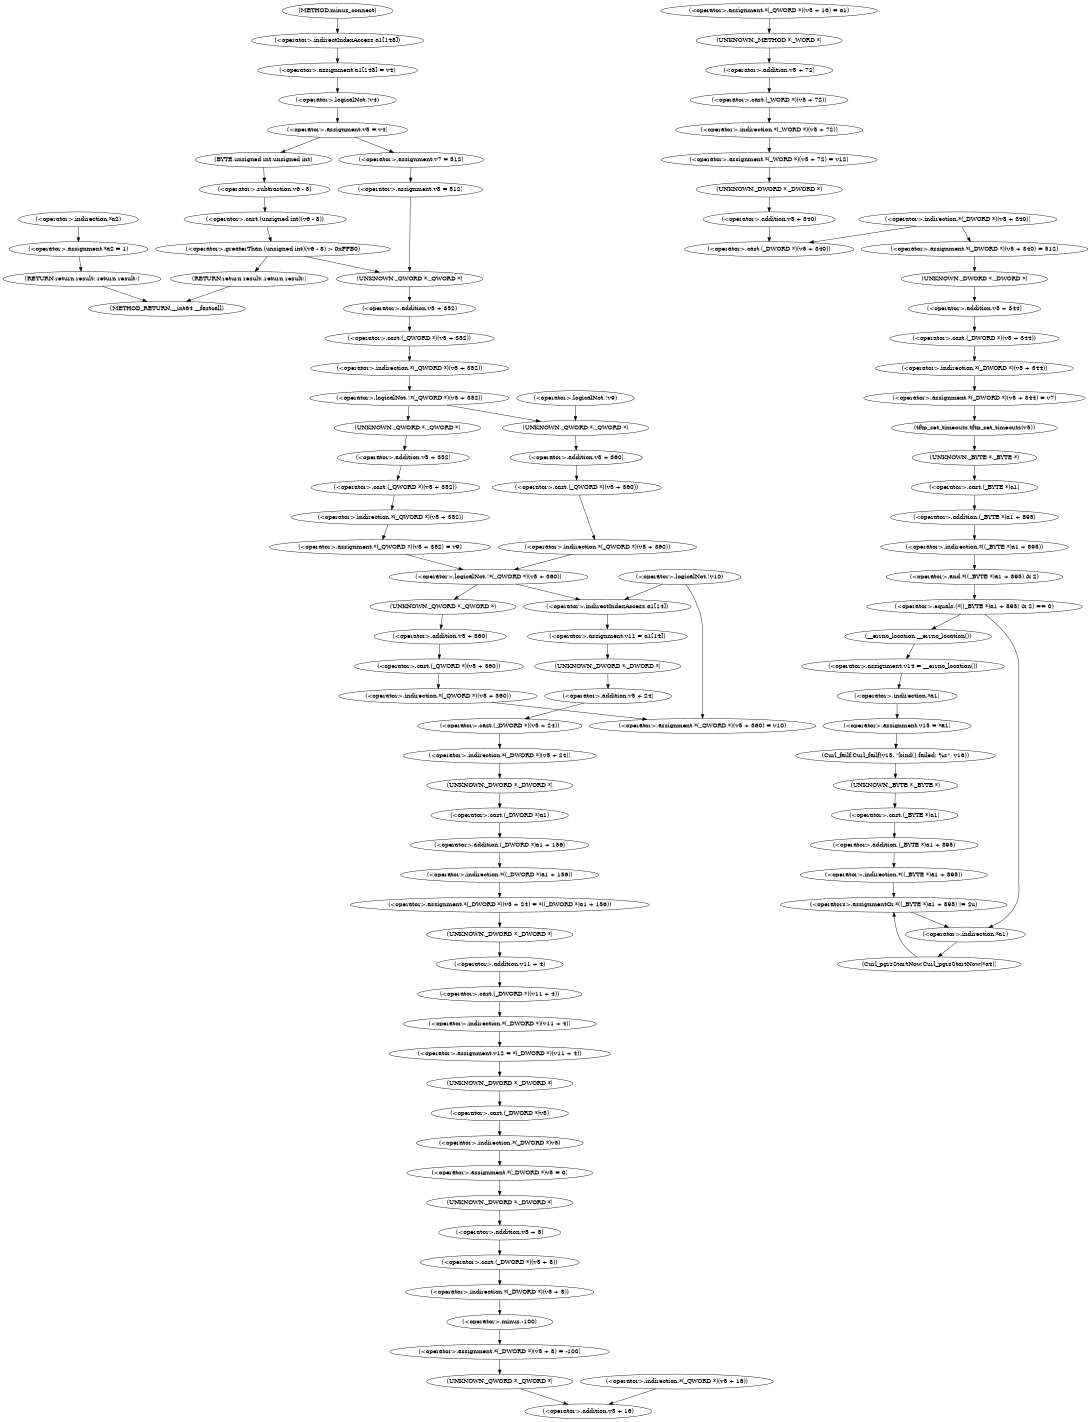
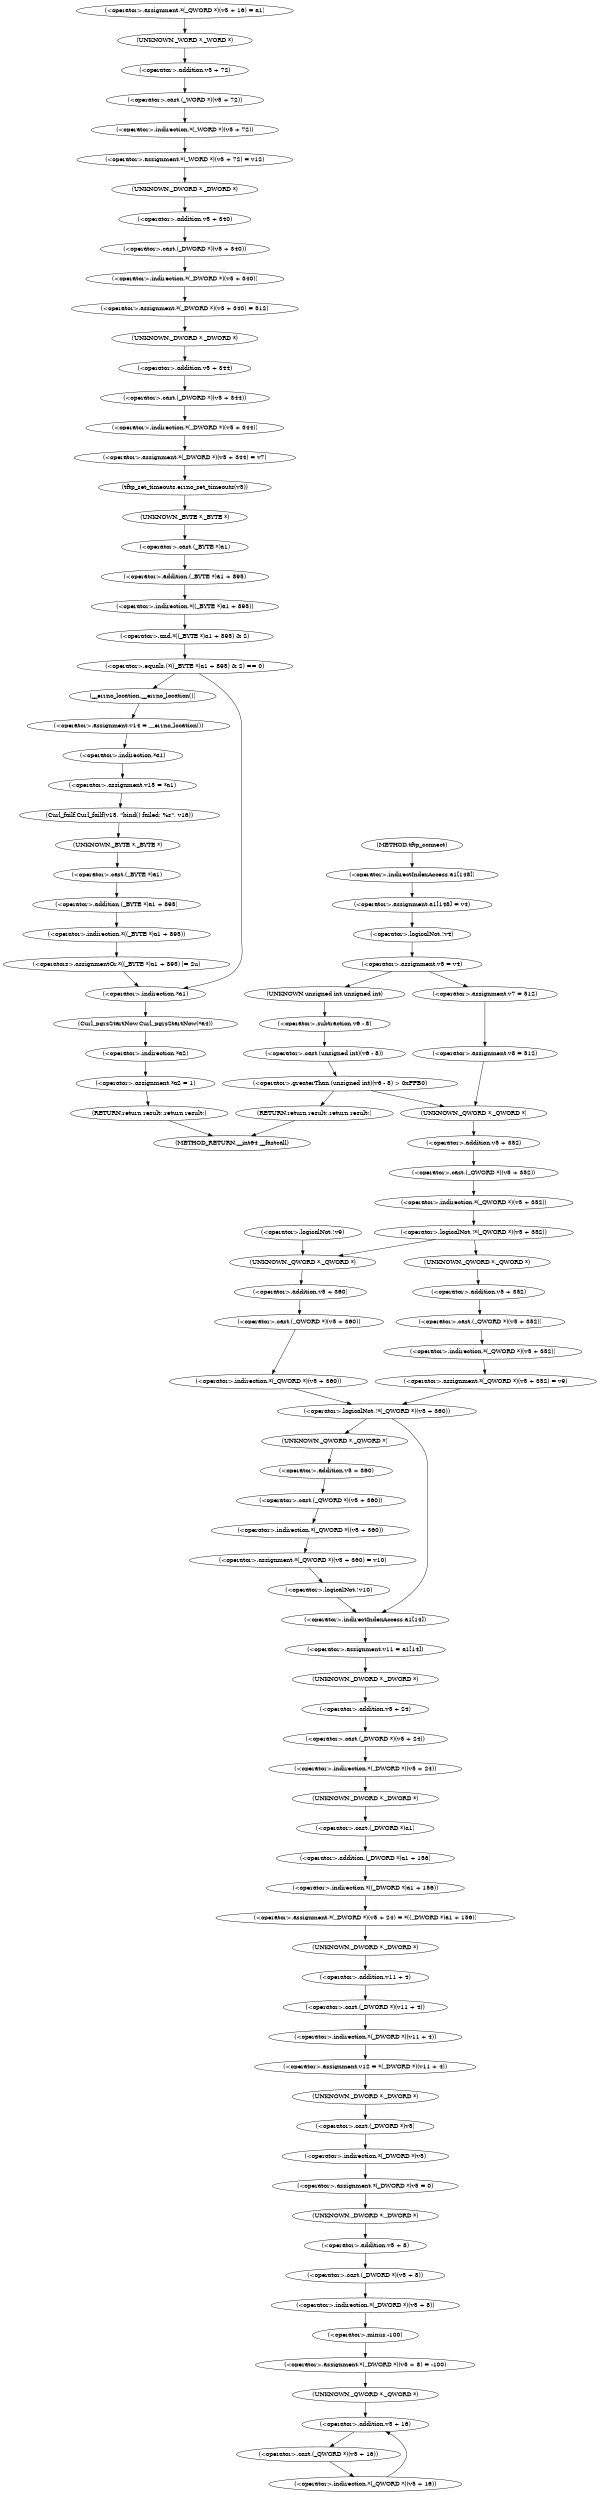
node "(METHOD,minus_connect)": label "(METHOD,minus_connect)" -> "(METHOD,tftp_connect)"
node "(UNKNOWN,_METHOD *,_WORD *)": label "(UNKNOWN,_METHOD *,_WORD *)" -> "(UNKNOWN,_WORD *,_WORD *)"
node "(BYTE,unsigned int,unsigned int)": label "(BYTE,unsigned int,unsigned int)" -> "(UNKNOWN,unsigned int,unsigned int)"
edge "(<operator>.indirection,*(_DWORD *)(v5 + 340))" -> "(<operator>.cast,(_DWORD *)(v5 + 340))": reversed
node "(tftp_set_timeouts,tftp_set_timeouts(v5))": label "(tftp_set_timeouts,tftp_set_timeouts(v5))" -> "(tftp_set_timeouts,errno_set_timeouts(v5))"
edge "(<operator>.logicalNot,!v10)" -> "(<operator>.assignment,*(_QWORD *)(v5 + 360) = v10)": reversed
edge "(Curl_pgrsStartNow,Curl_pgrsStartNow(*a4))" -> "(<operators>.assignmentOr,*((_BYTE *)a1 + 895) |= 2u)": now "(Curl_pgrsStartNow,Curl_pgrsStartNow(*a4))" -> "(<operator>.indirection,*a2)"
node "(<operator>.cast,(_QWORD *)(v5 + 16))": added
